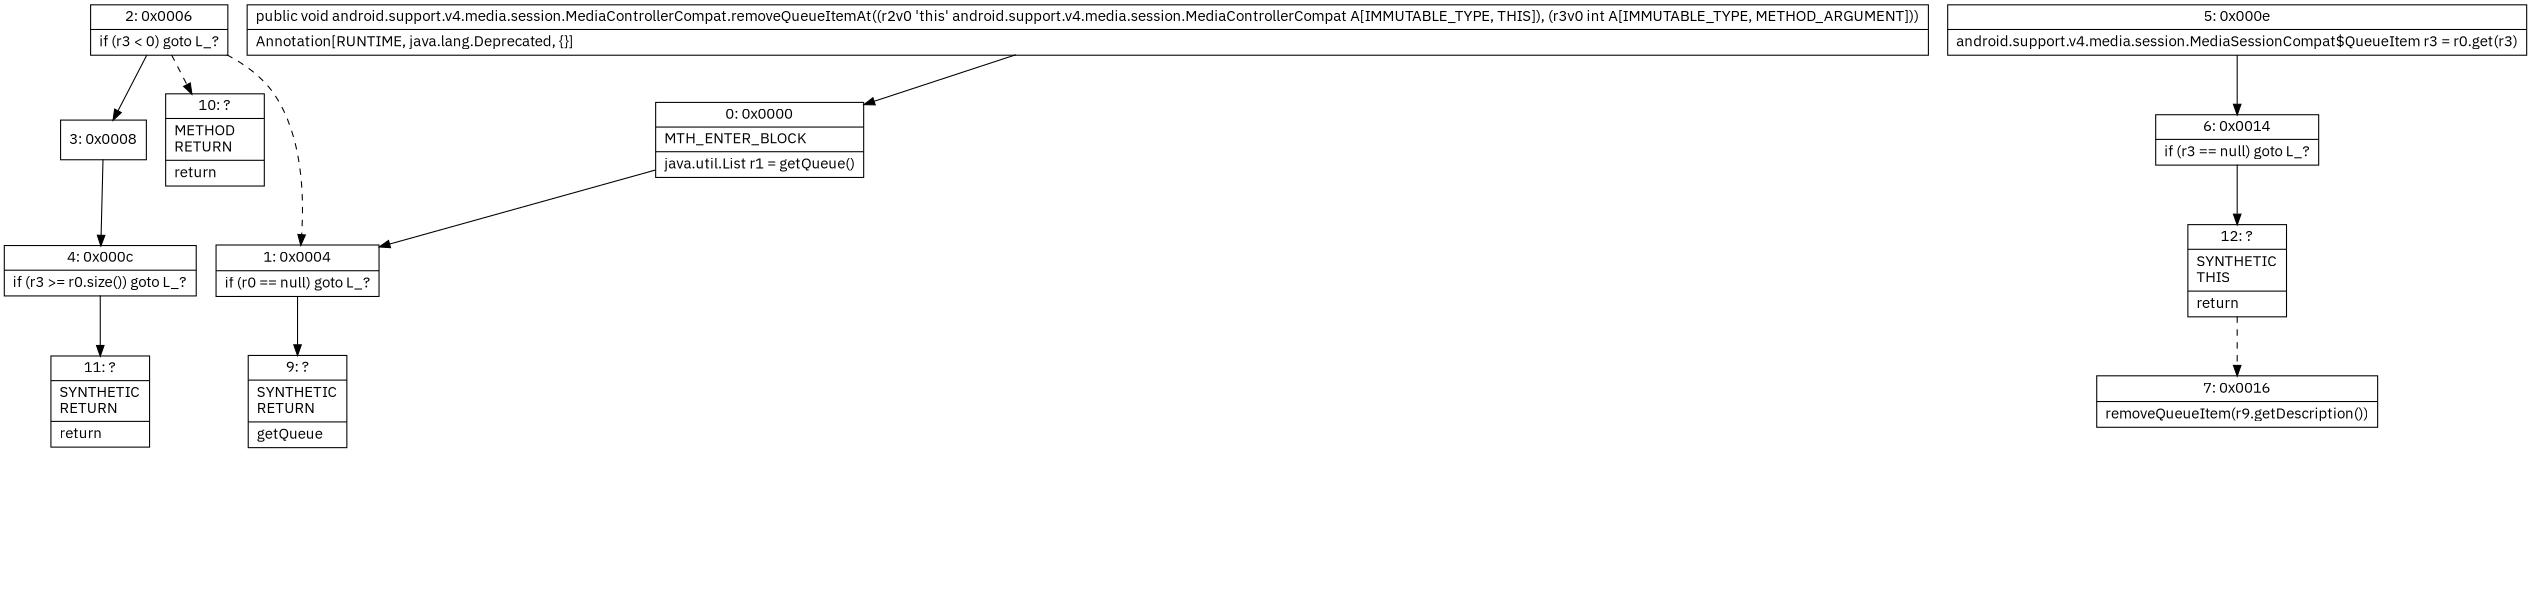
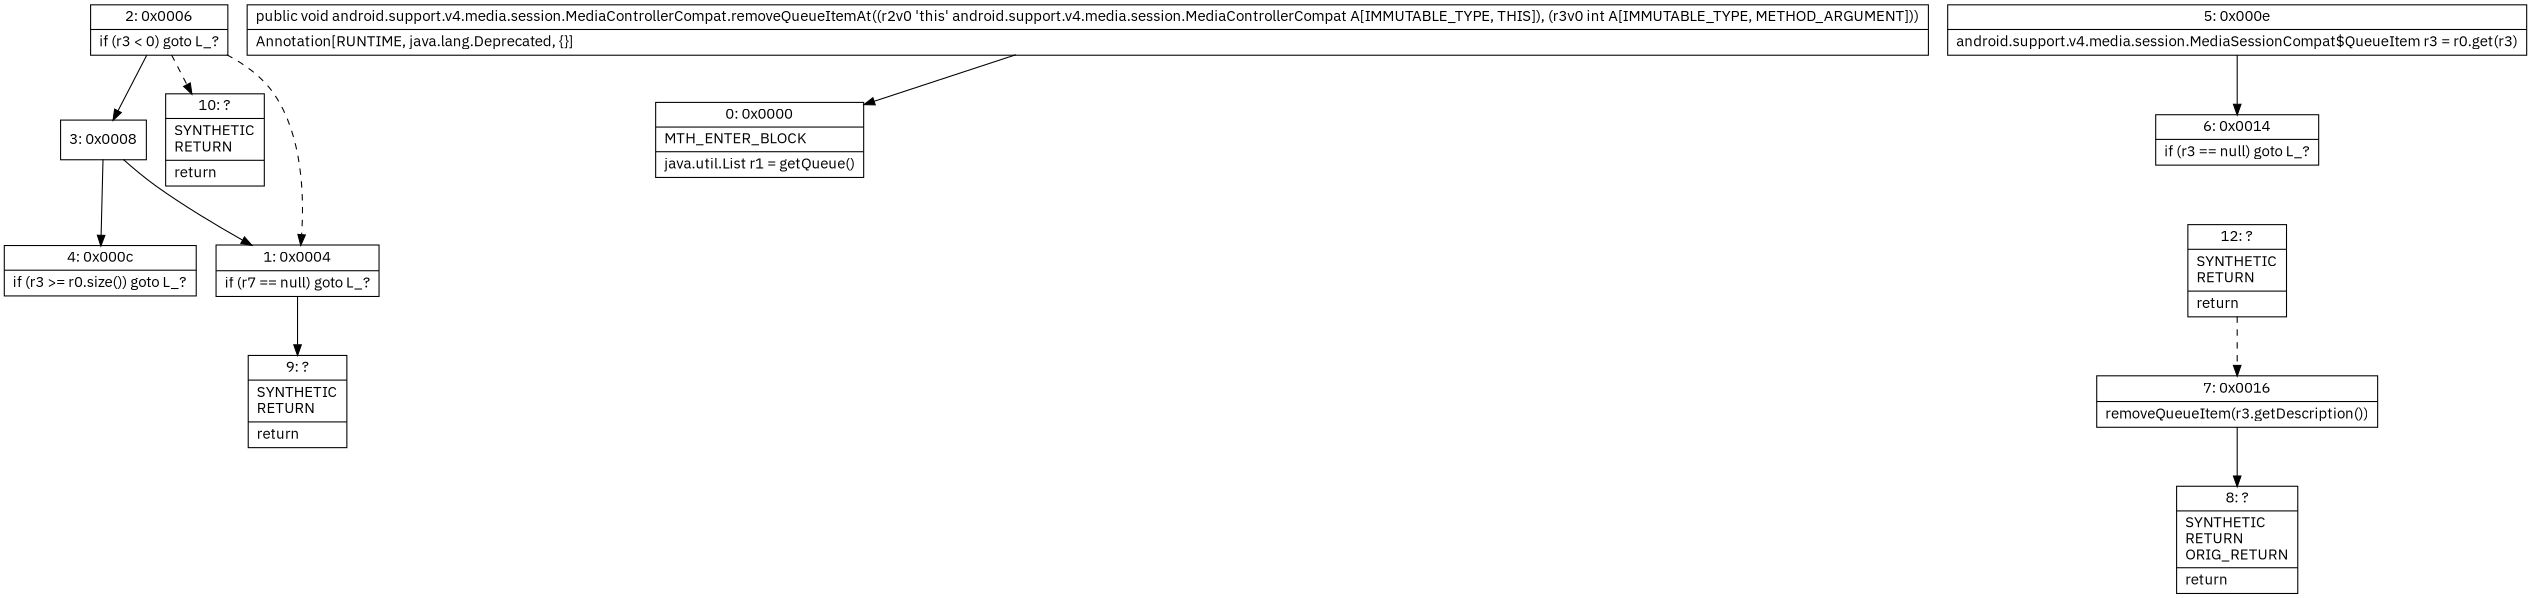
node "10: ?": text "METHOD" -> "SYNTHETIC"
edge "6: 0x0014" -> "12: ?": removed
edge "0: 0x0000" -> "1: 0x0004": now "3: 0x0008" -> "1: 0x0004"
node "12: ?": text "THIS" -> "RETURN"
node "1: 0x0004": text "if (r0 == null) goto L_?" -> "if (r7 == null) goto L_?"
node "11: ?": removed
node "7: 0x0016": text "removeQueueItem(r9.getDescription())" -> "removeQueueItem(r3.getDescription())"
node "9: ?": text "getQueue" -> "return"
node "8: ?": added
